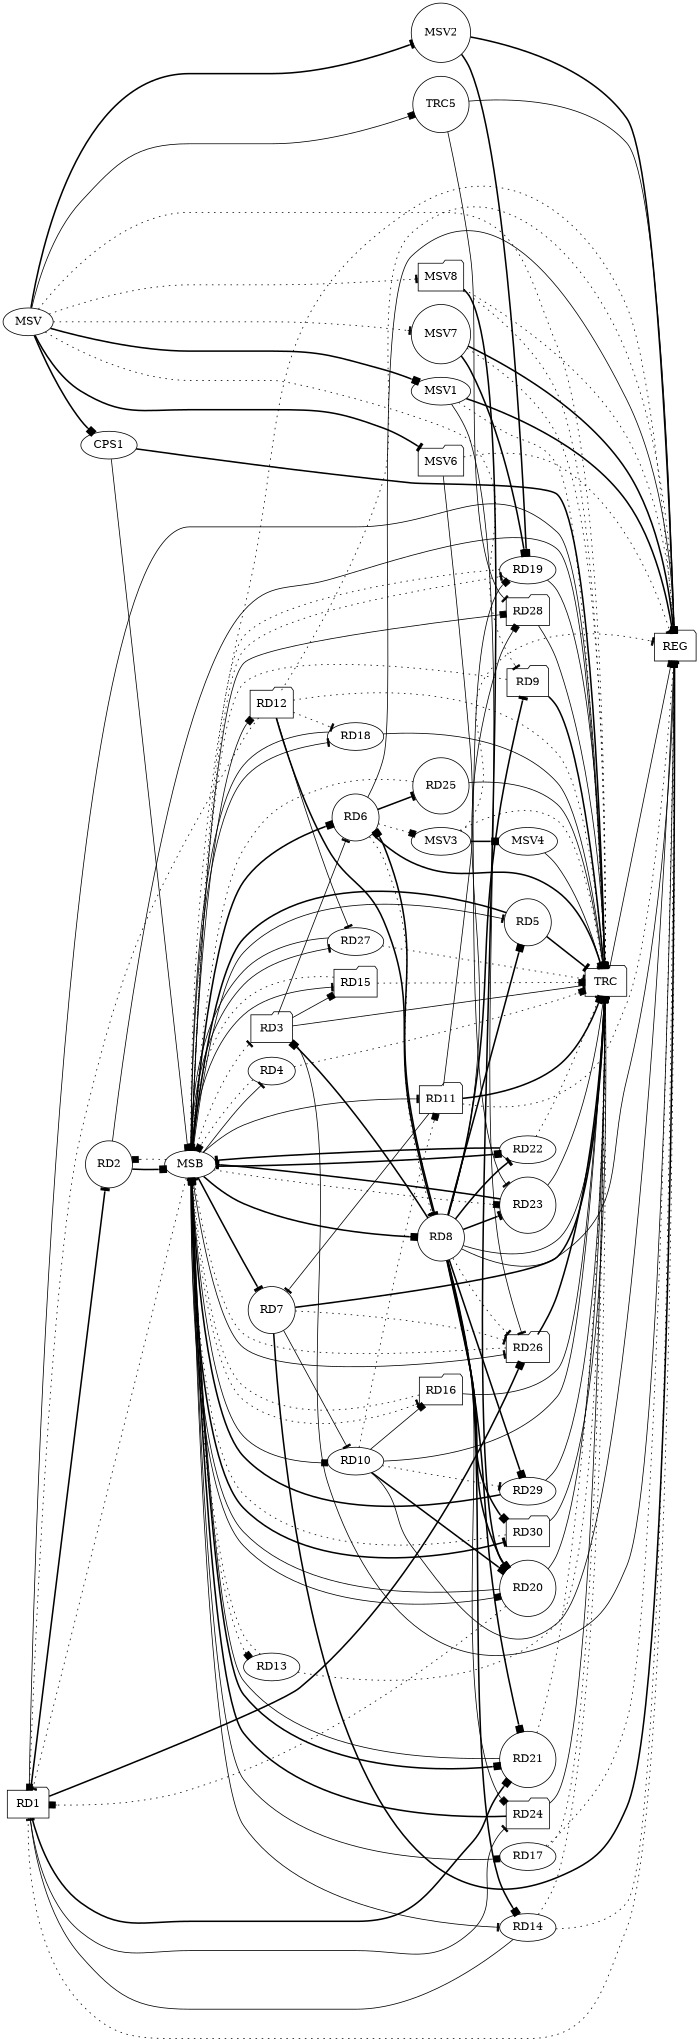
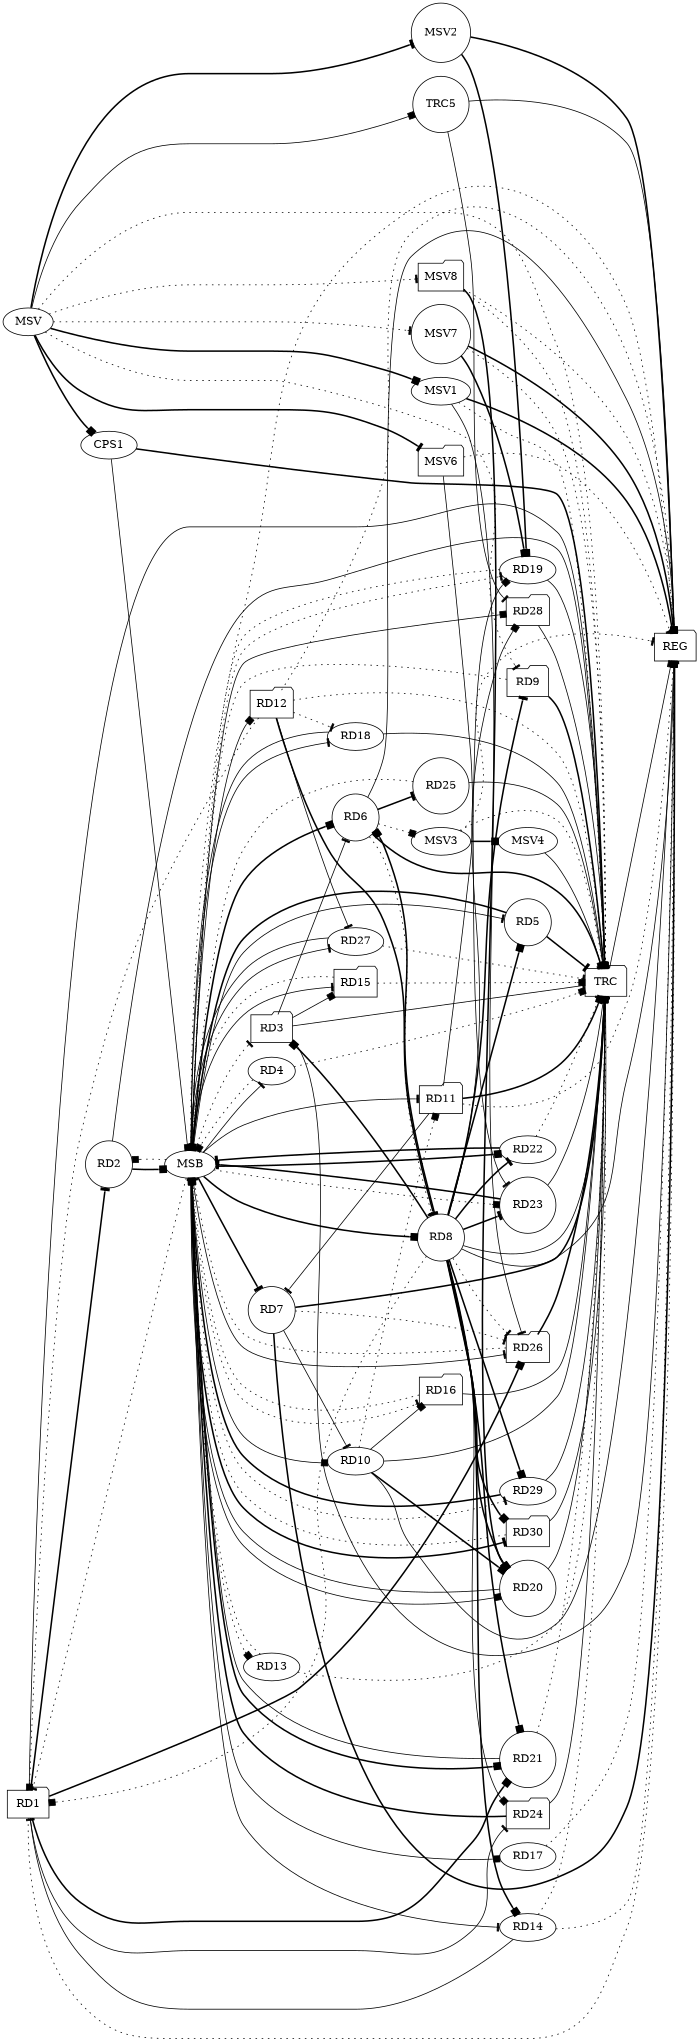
edge "RD5" -> "MSB": arrowhead tee -> box
edge "RD17" -> "TRC": removed
edge "RD10" -> "RD29": now "MSB" -> "RD29"
edge "RD20" -> "RD1": now "RD8" -> "RD1"
